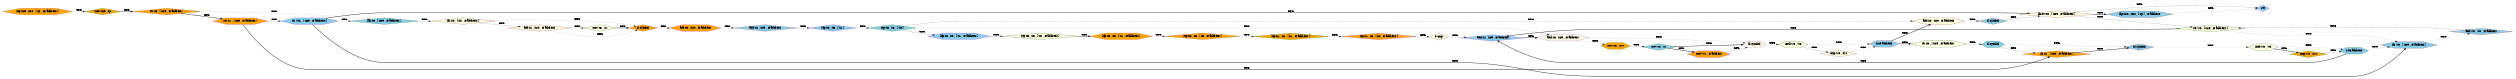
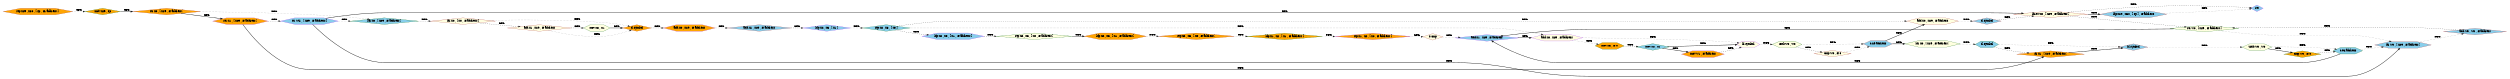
node "mov x8 , x1": shape diamond -> hexagon
